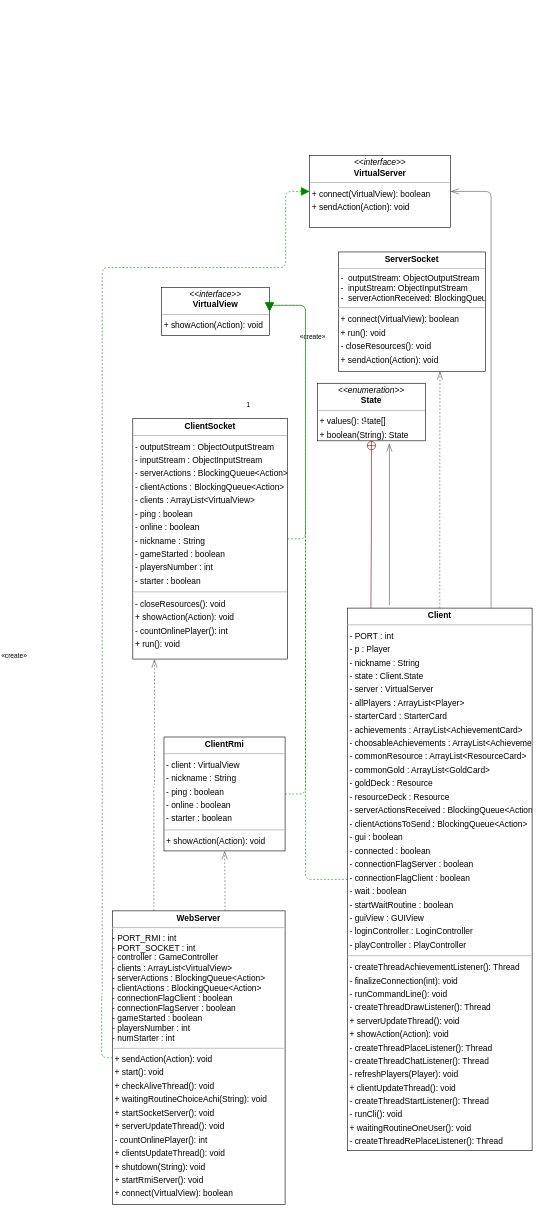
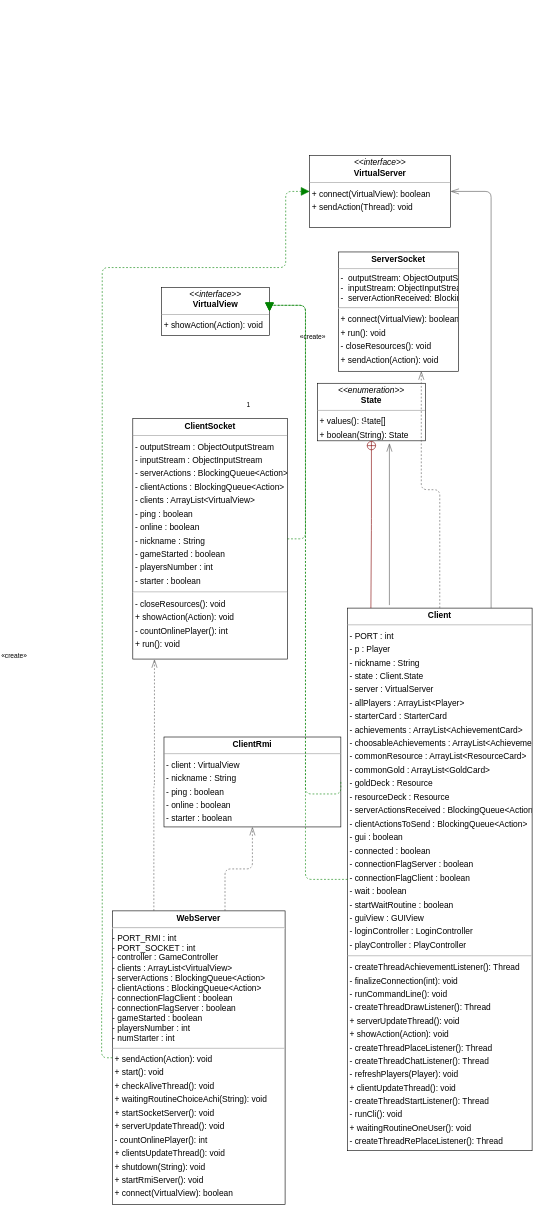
node "<<interface>> VirtualServer + connect(VirtualView): boolean + sendAction(Action): void": label "<<interface>> VirtualServer + connect(VirtualView): boolean + sendAction(Action): void" -> "<<interface>> VirtualServer + connect(VirtualView): boolean + sendAction(Thread): void"
node "ServerSocket - outputStream: ObjectOutputStream - inputStream: ObjectInputStream - serverActionReceived: BlockingQueue<Action> + connect(VirtualView): boolean + run(): void - closeResources(): void + sendAction(Action): void": size 147x119 -> 120x119
node "ClientRmi - client : VirtualView - nickname : String - ping : boolean - online : boolean - starter : boolean + showAction(Action): void": size 121x114 -> 177x90
